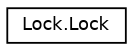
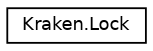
node "Lock.Lock": label "Lock.Lock" -> "Kraken.Lock"
